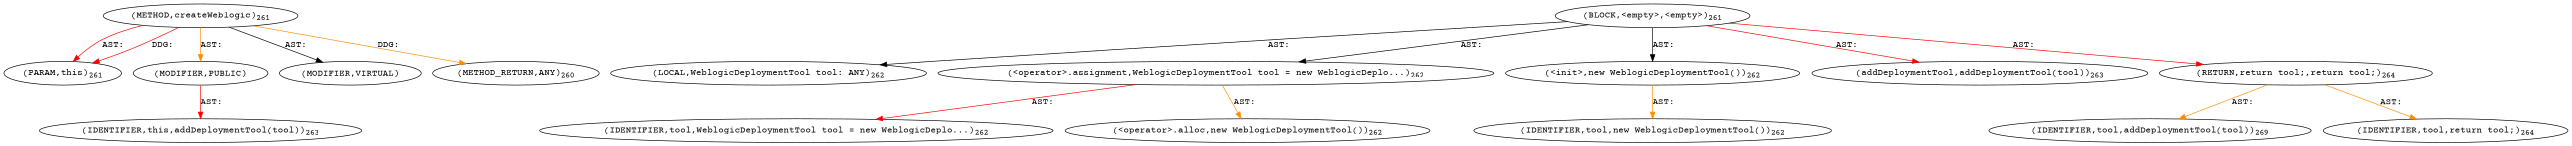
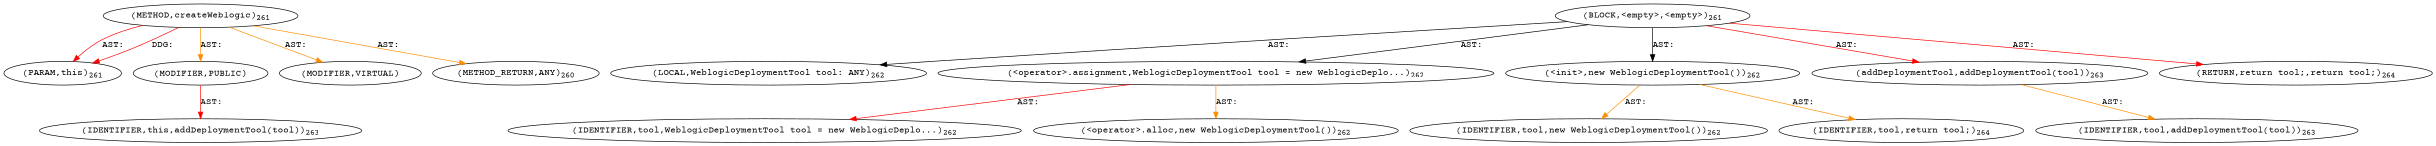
edge "(METHOD,createWeblogic)" -> "(MODIFIER,VIRTUAL)": color black -> darkorange
edge "(METHOD,createWeblogic)" -> "(METHOD_RETURN,ANY)": label "DDG: " -> "AST: "
edge "(RETURN,return tool;,return tool;)" -> "(IDENTIFIER,tool,addDeploymentTool(tool))": now "(addDeploymentTool,addDeploymentTool(tool))" -> "(IDENTIFIER,tool,addDeploymentTool(tool))"
edge "(RETURN,return tool;,return tool;)" -> "(IDENTIFIER,tool,return tool;)": now "(<init>,new WeblogicDeploymentTool())" -> "(IDENTIFIER,tool,return tool;)"
node "(IDENTIFIER,tool,addDeploymentTool(tool))": text "269" -> "263"
